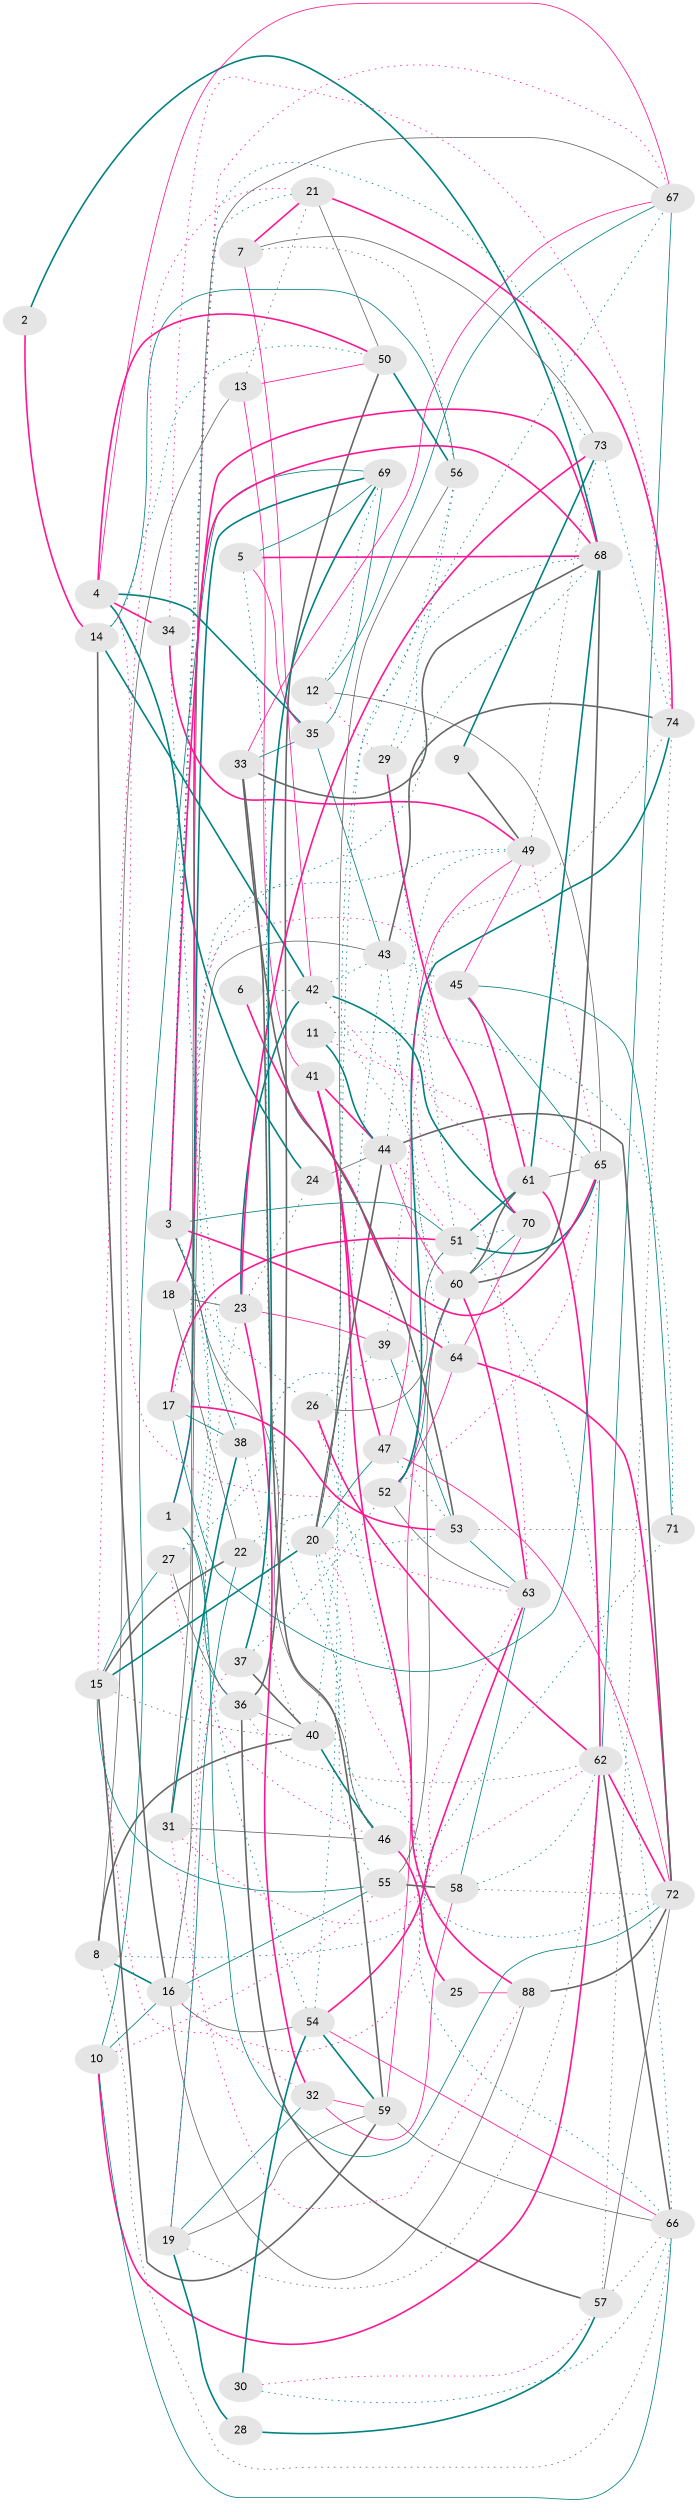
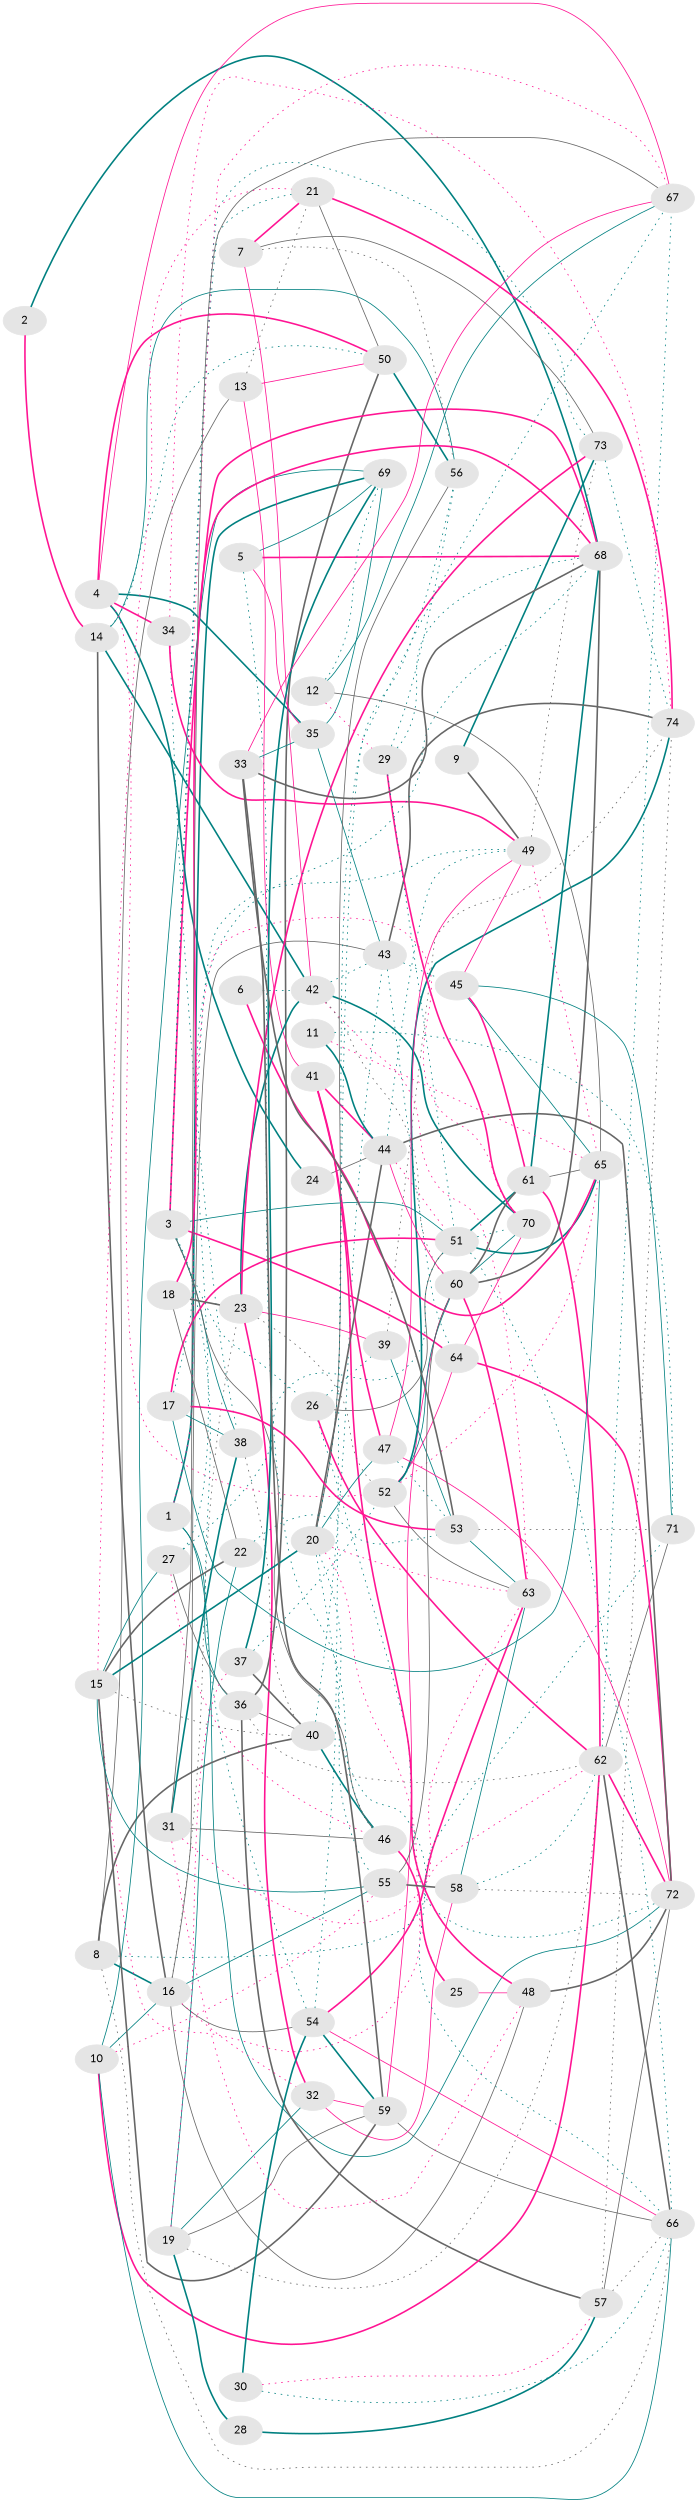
edge "67" -- "62": style solid -> dotted
edge "24" -- "23": now "52" -- "23"
edge "18" -- "23": style solid -> bold
edge "71" -- "62": added
node "88": label "88" -> "48"
